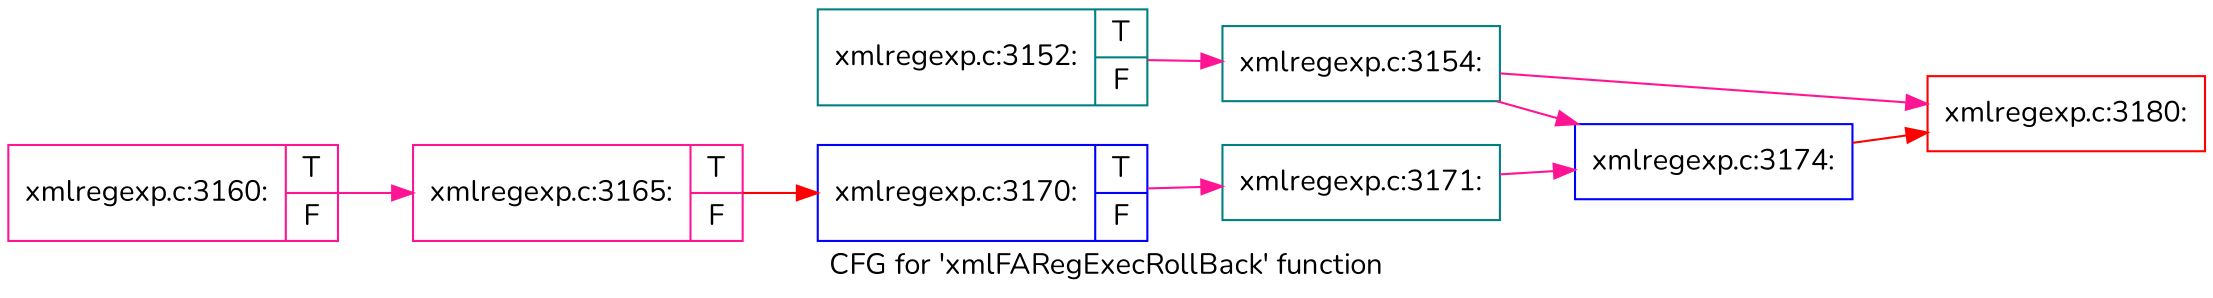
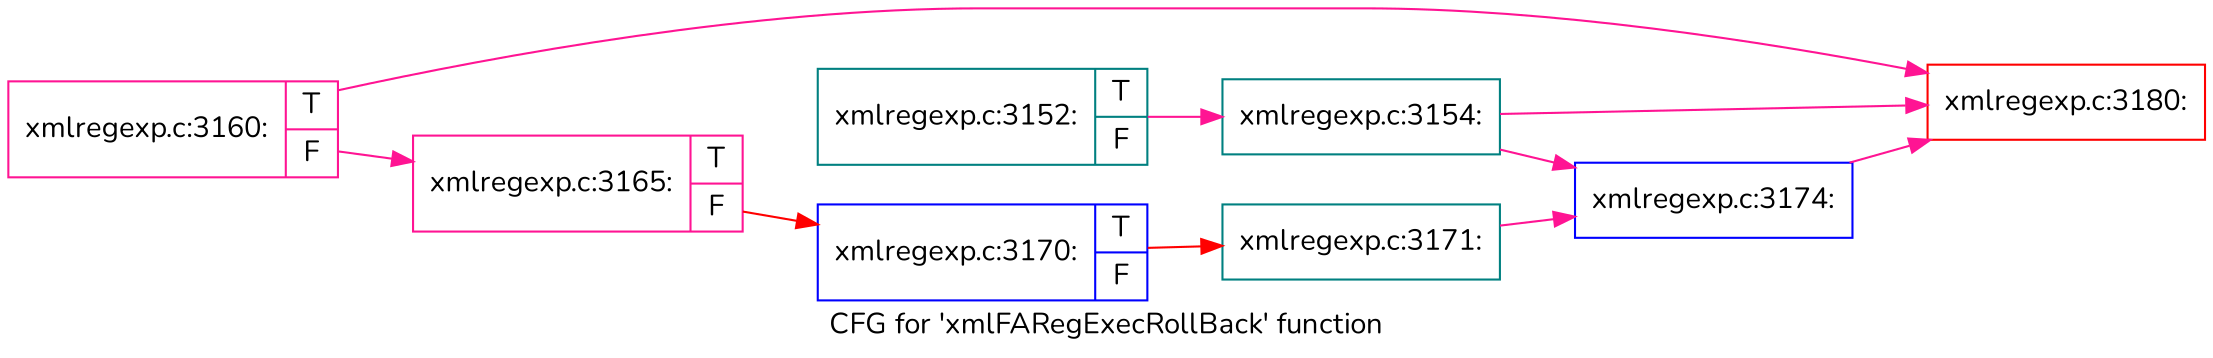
edge "xmlregexp.c:3160:" -> "xmlregexp.c:3180:": added
edge "xmlregexp.c:3174:" -> "xmlregexp.c:3180:": color red -> deeppink
edge "xmlregexp.c:3170:" -> "xmlregexp.c:3171:": color deeppink -> red
